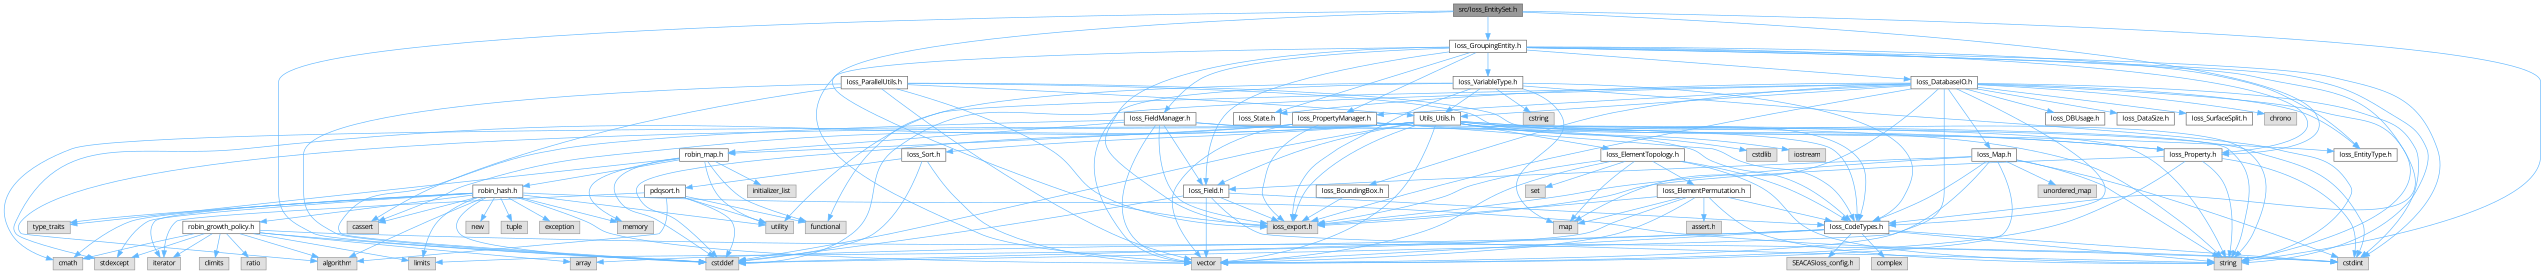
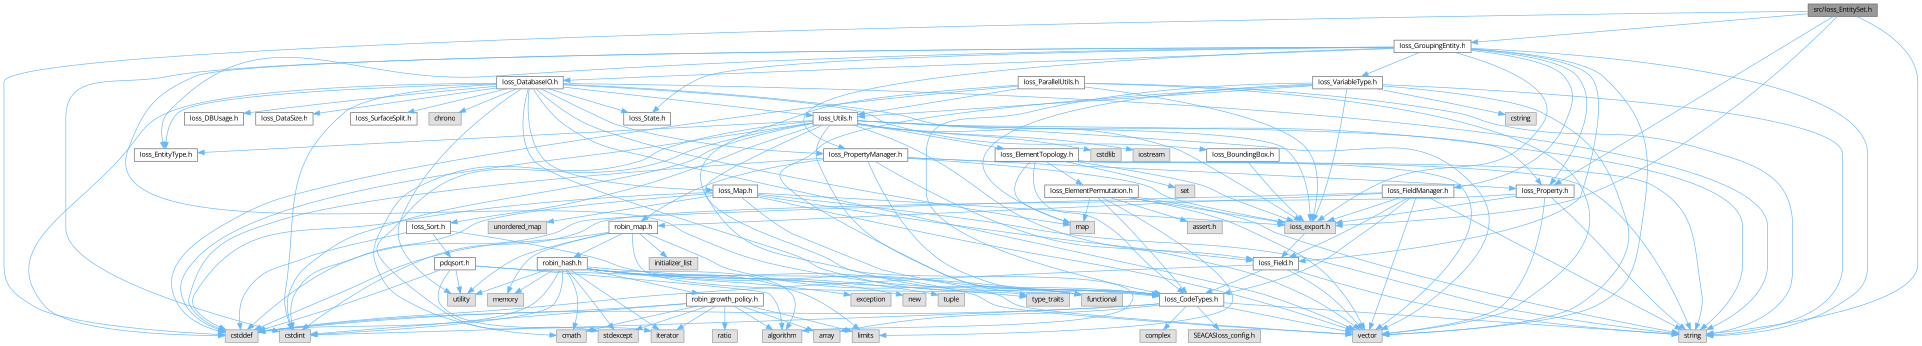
node "Utils_Utils.h": label "Utils_Utils.h" -> "Ioss_Utils.h"
edge "Ioss_Field.h" -> "ioss_export.h": reversed
node "cassert": removed
node "climits": removed
